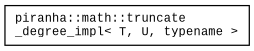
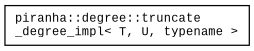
node "piranha::math::truncate _degree_impl< T, U, typename >": label "piranha::math::truncate _degree_impl< T, U, typename >" -> "piranha::degree::truncate _degree_impl< T, U, typename >"
